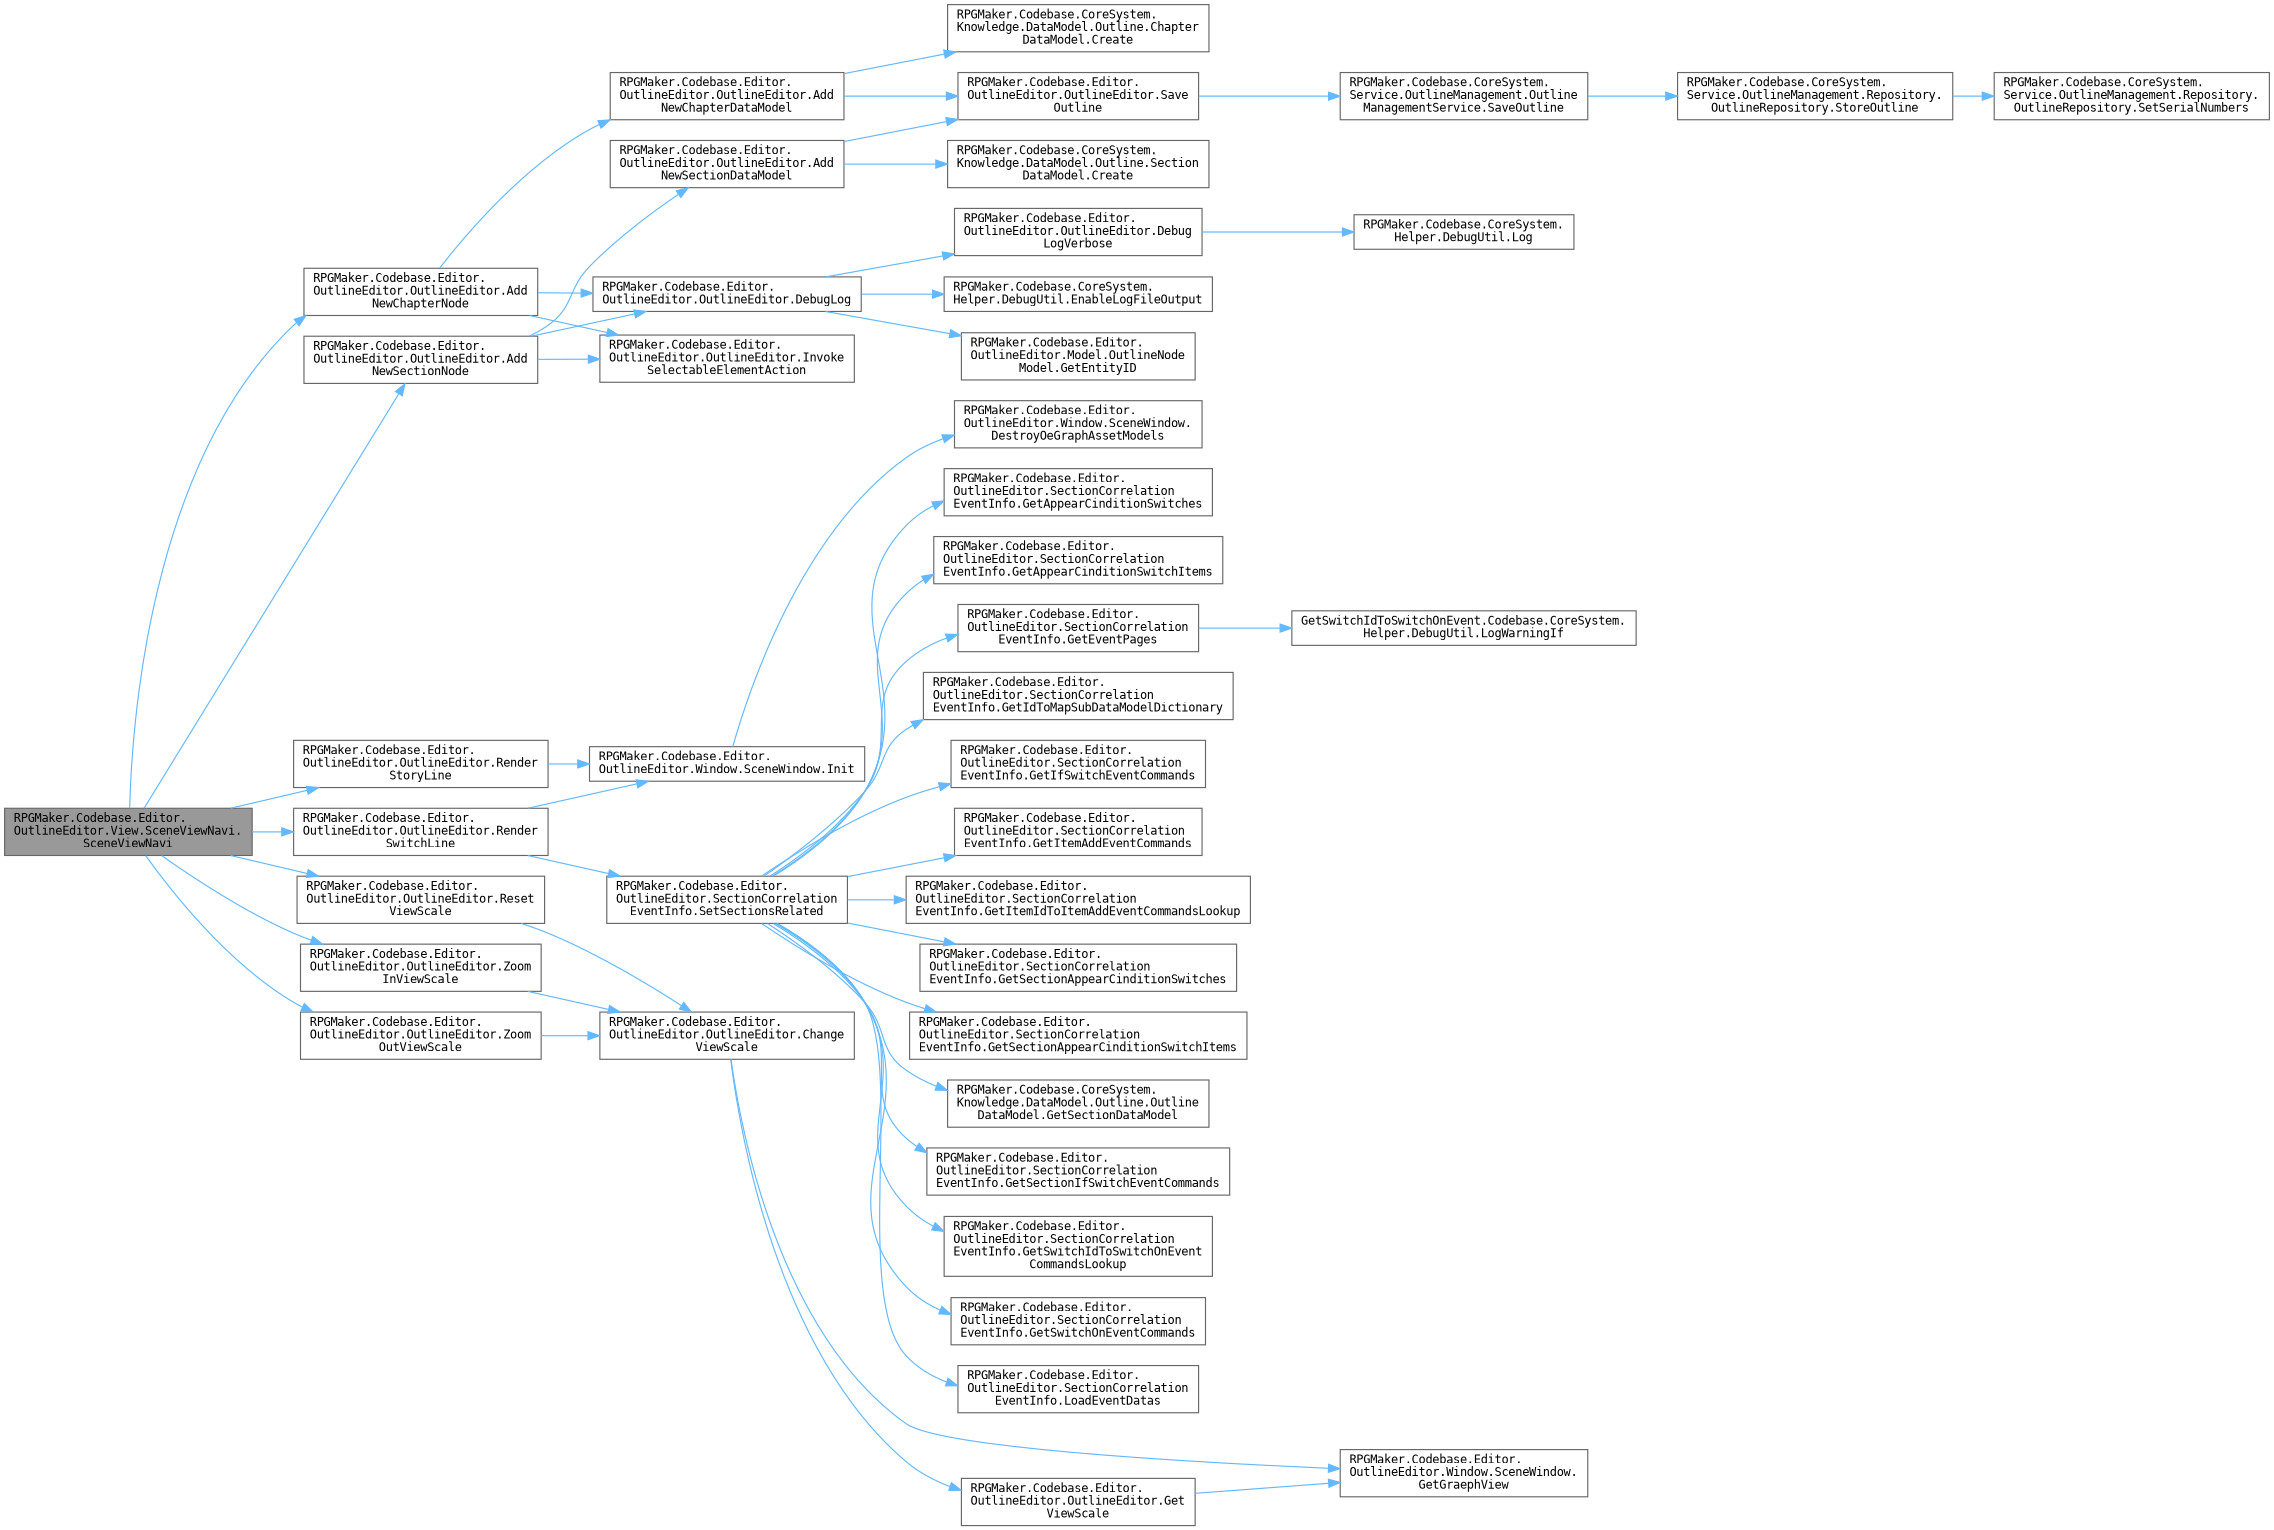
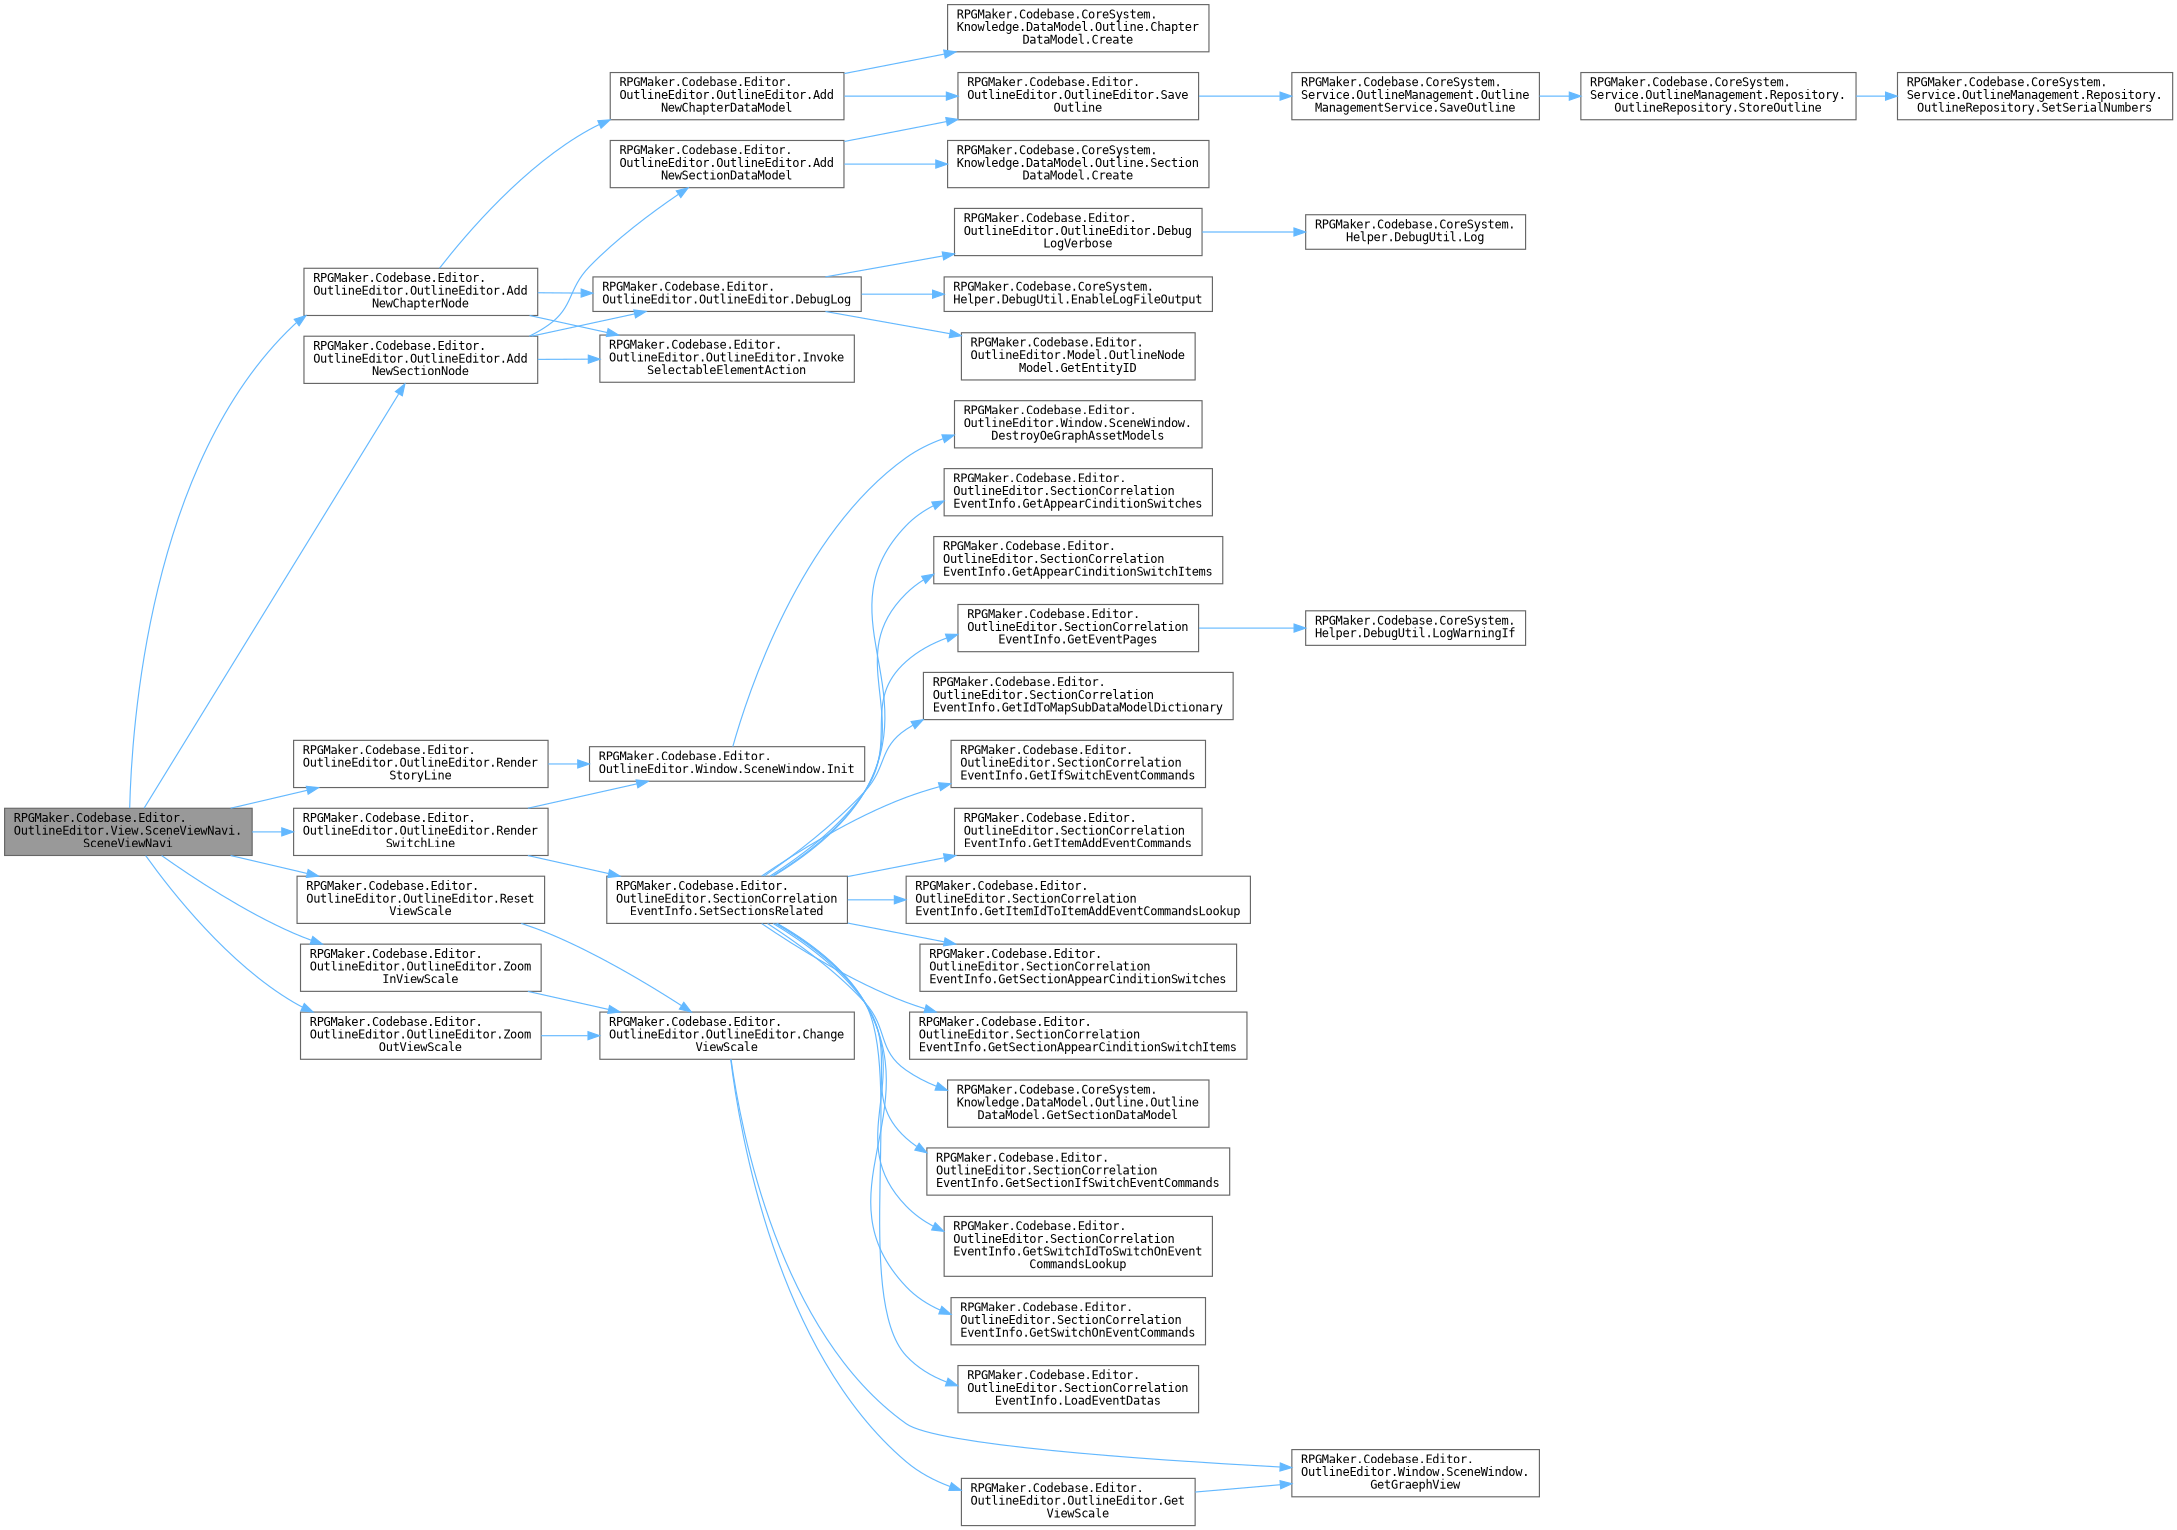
node "GetSwitchIdToSwitchOnEvent.Codebase.CoreSystem. Helper.DebugUtil.LogWarningIf": label "GetSwitchIdToSwitchOnEvent.Codebase.CoreSystem. Helper.DebugUtil.LogWarningIf" -> "RPGMaker.Codebase.CoreSystem. Helper.DebugUtil.LogWarningIf"
